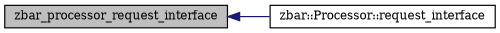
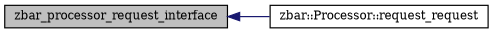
node "zbar::Processor::request_interface": label "zbar::Processor::request_interface" -> "zbar::Processor::request_request"
